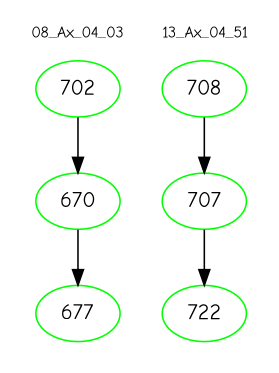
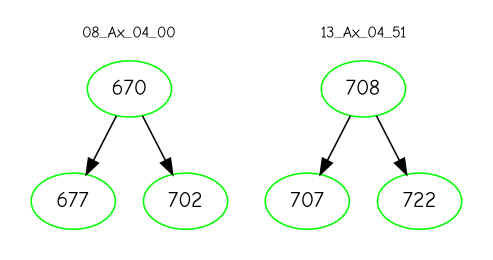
cluster "08_Ax_04_03": label "08_Ax_04_03" -> "08_Ax_04_00"
edge "702" -> "670": reversed
edge "707" -> "722": now "708" -> "722"
